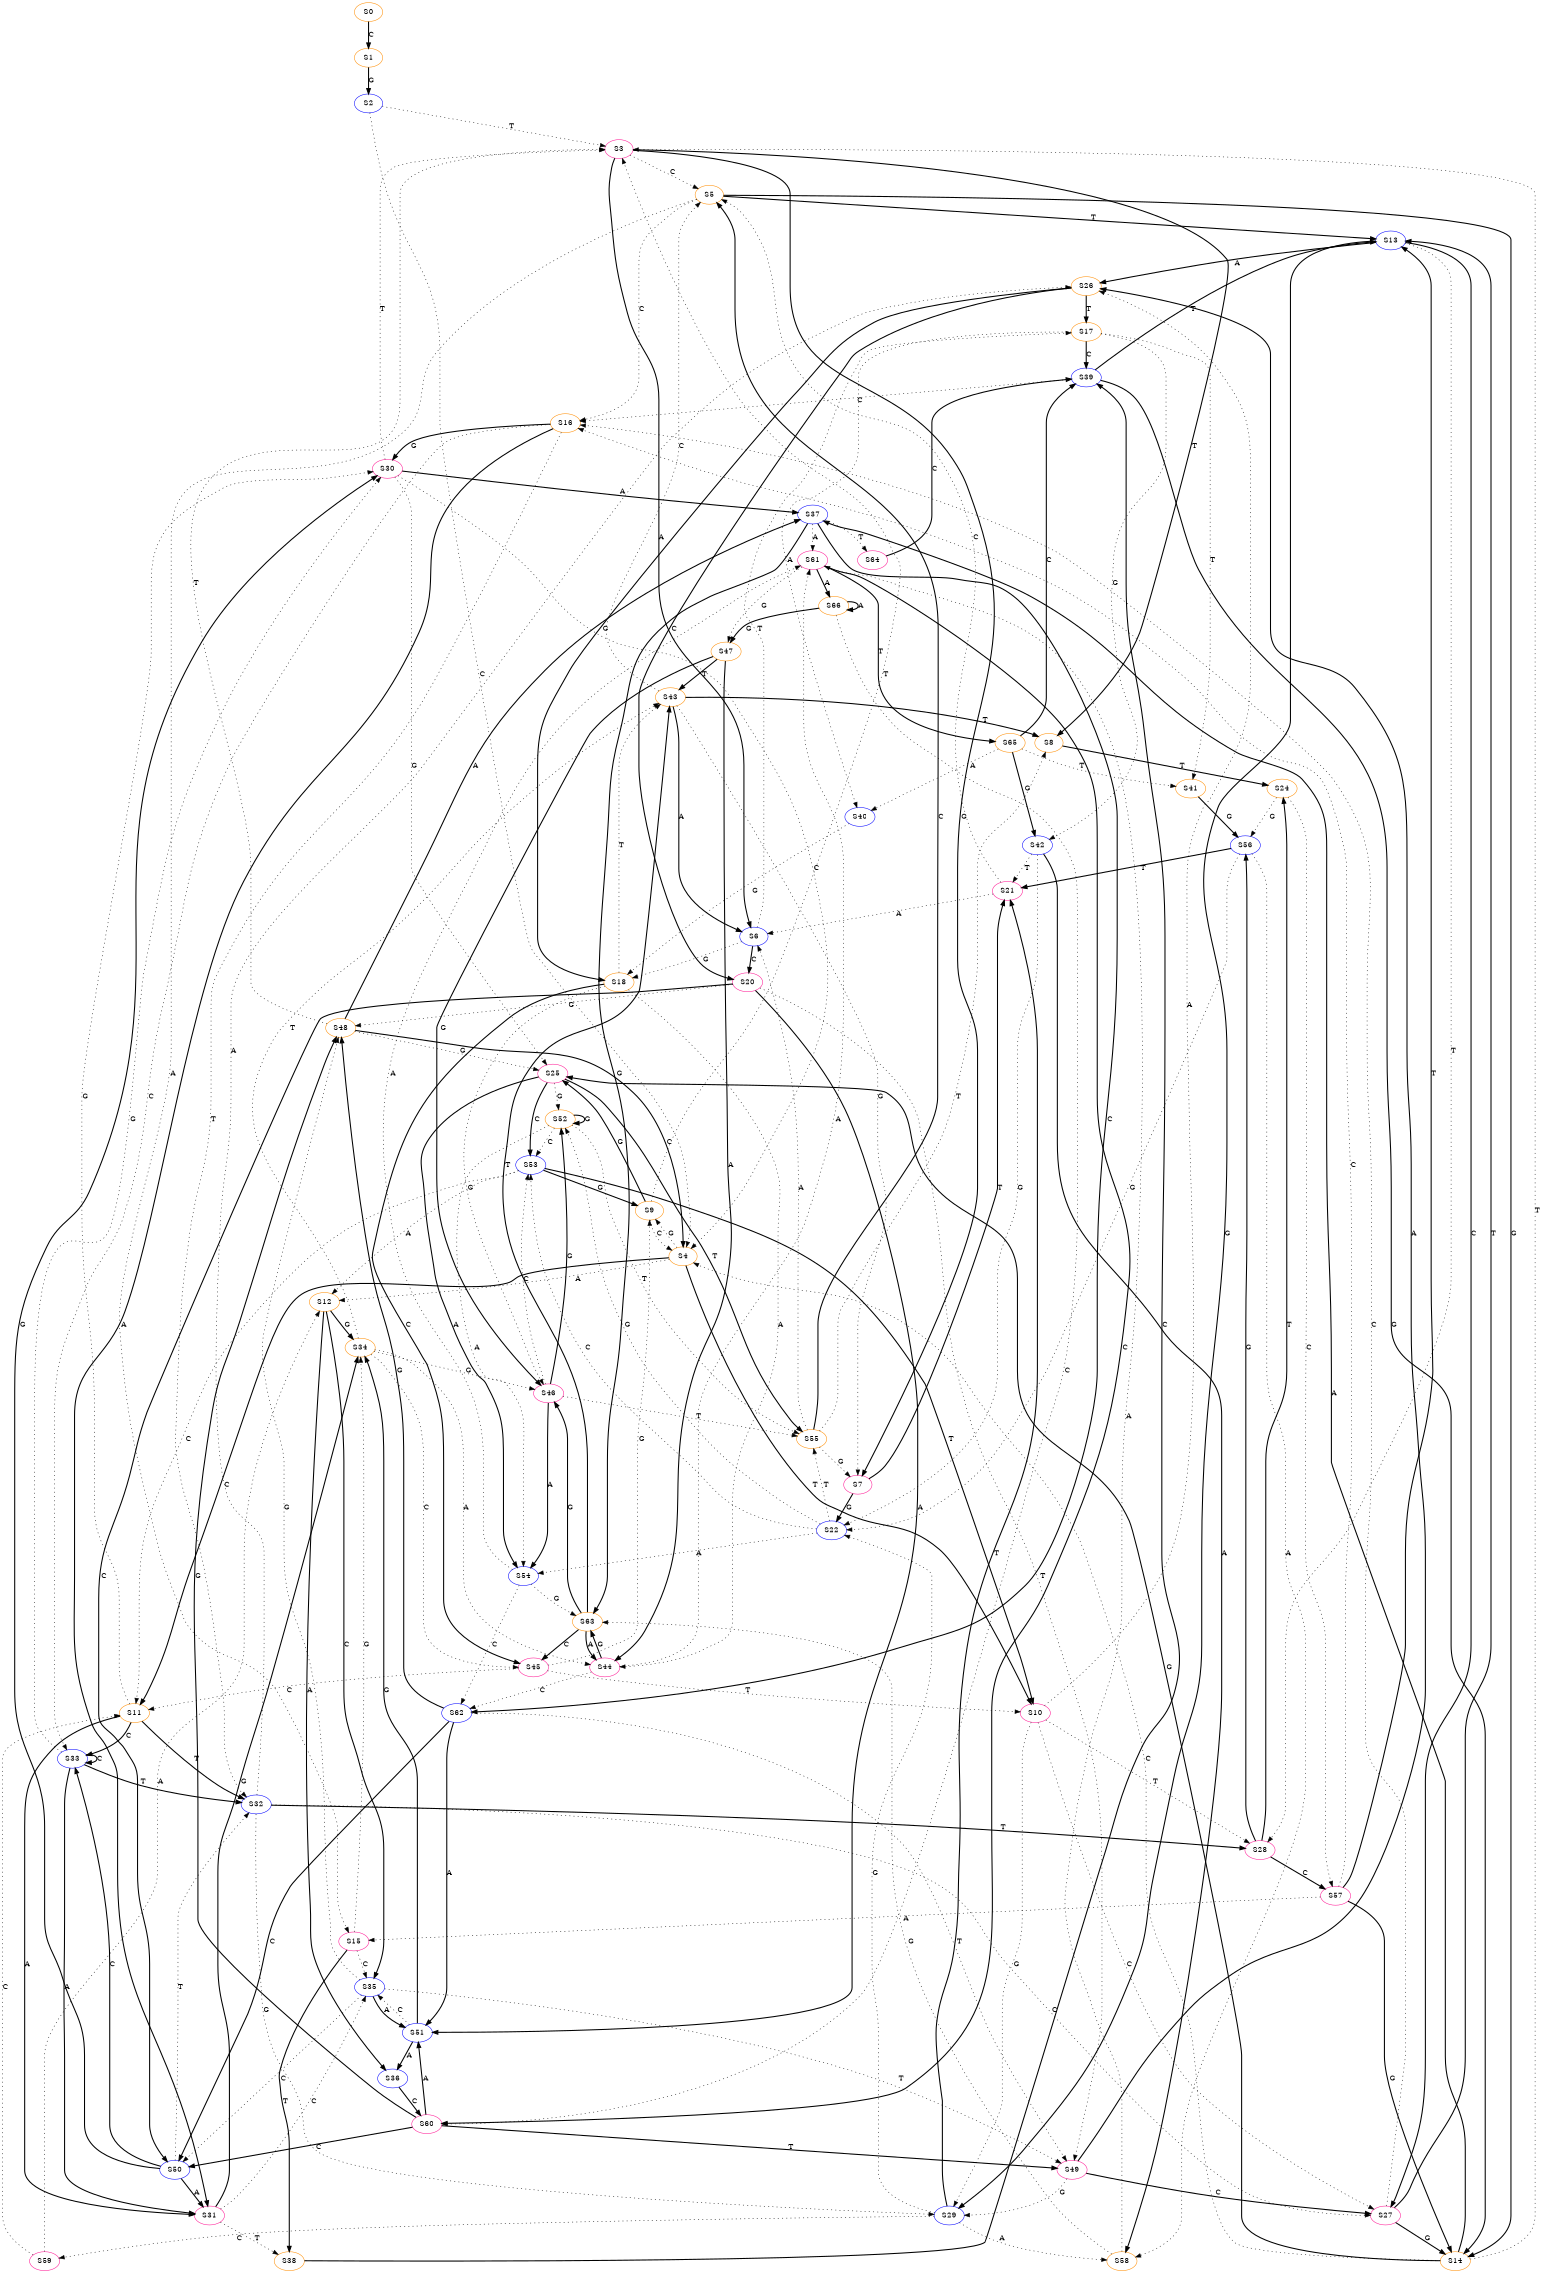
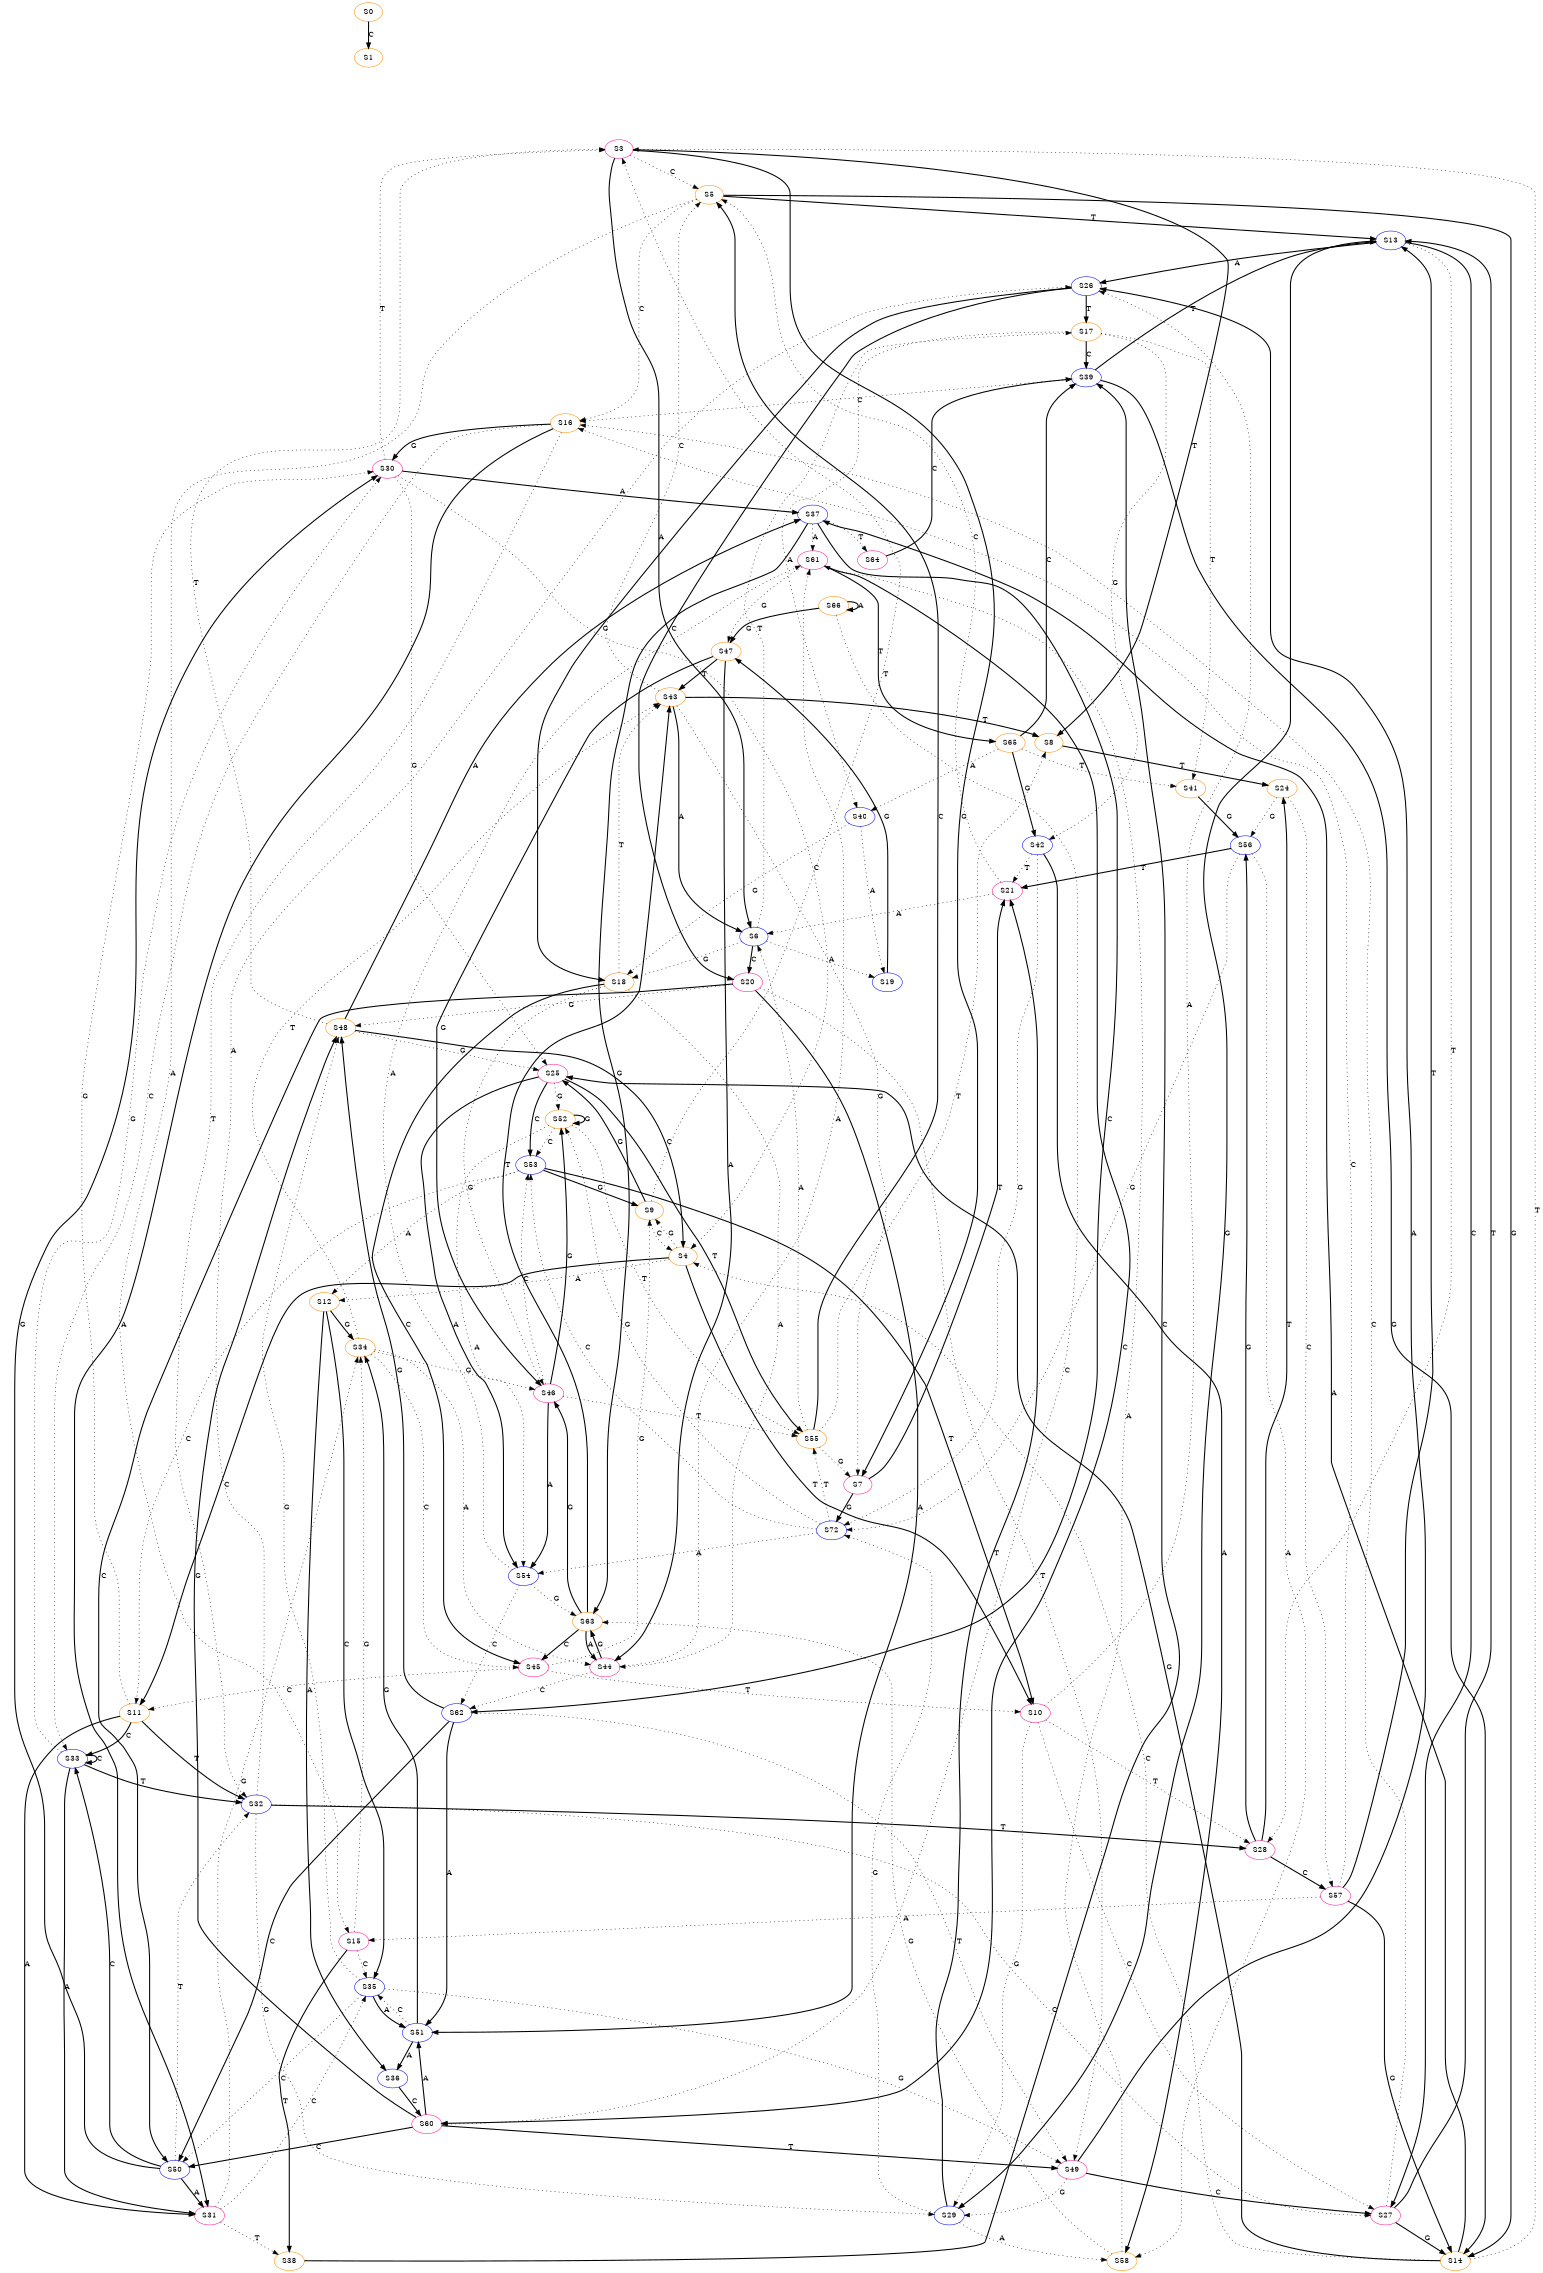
node "S2": removed
node "S26": color darkorange -> blue
edge "S61" -> "S66": removed, label "A"
node "S19": added
node "S22": label "S22" -> "S72"
edge "S31" -> "S34": style bold -> dotted
edge "S35" -> "S49": label "T" -> "G"
node "S59": removed
